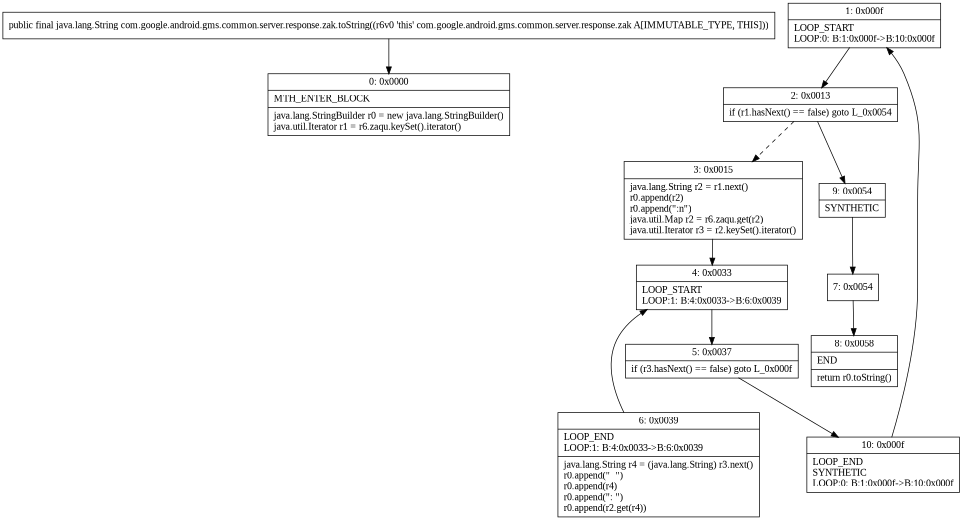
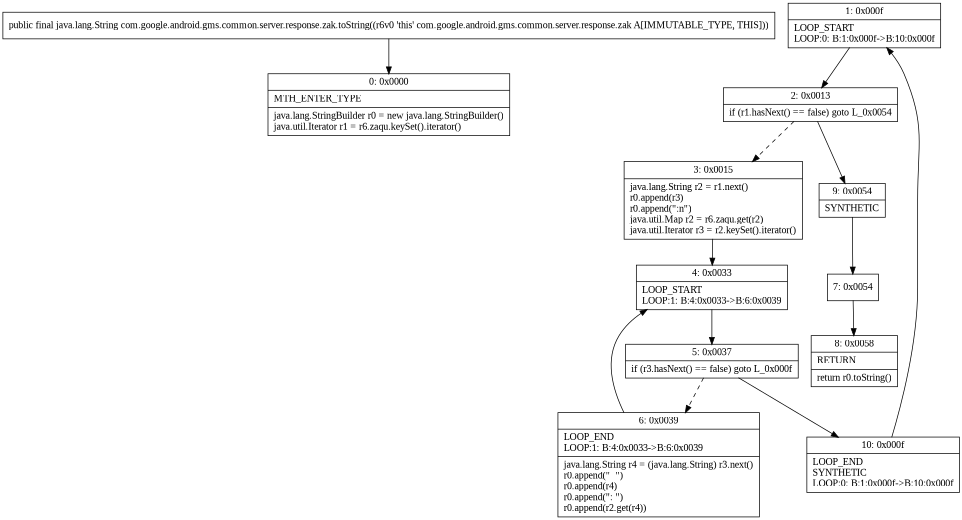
node "0: 0x0000": text "MTH_ENTER_BLOCK" -> "MTH_ENTER_TYPE"
node "3: 0x0015": text "r0.append(r2)" -> "r0.append(r3)"
node "8: 0x0058": text "END" -> "RETURN"
edge "5: 0x0037" -> "6: 0x0039": added
